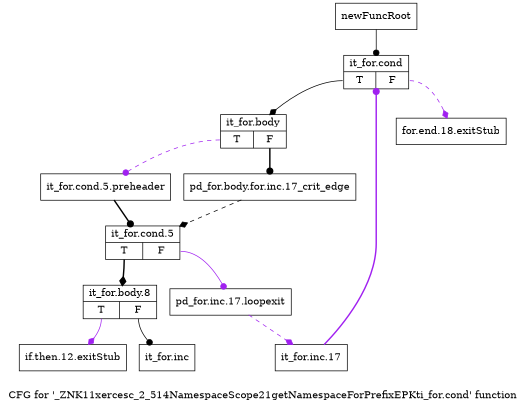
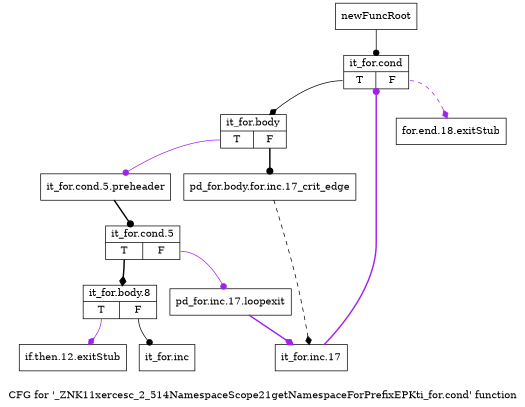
edge "it_for.body" -> "it_for.cond.5.preheader": style dashed -> solid
edge "pd_for.body.for.inc.17_crit_edge" -> "it_for.cond.5": now "pd_for.body.for.inc.17_crit_edge" -> "it_for.inc.17"
edge "pd_for.inc.17.loopexit" -> "it_for.inc.17": style dashed -> bold
